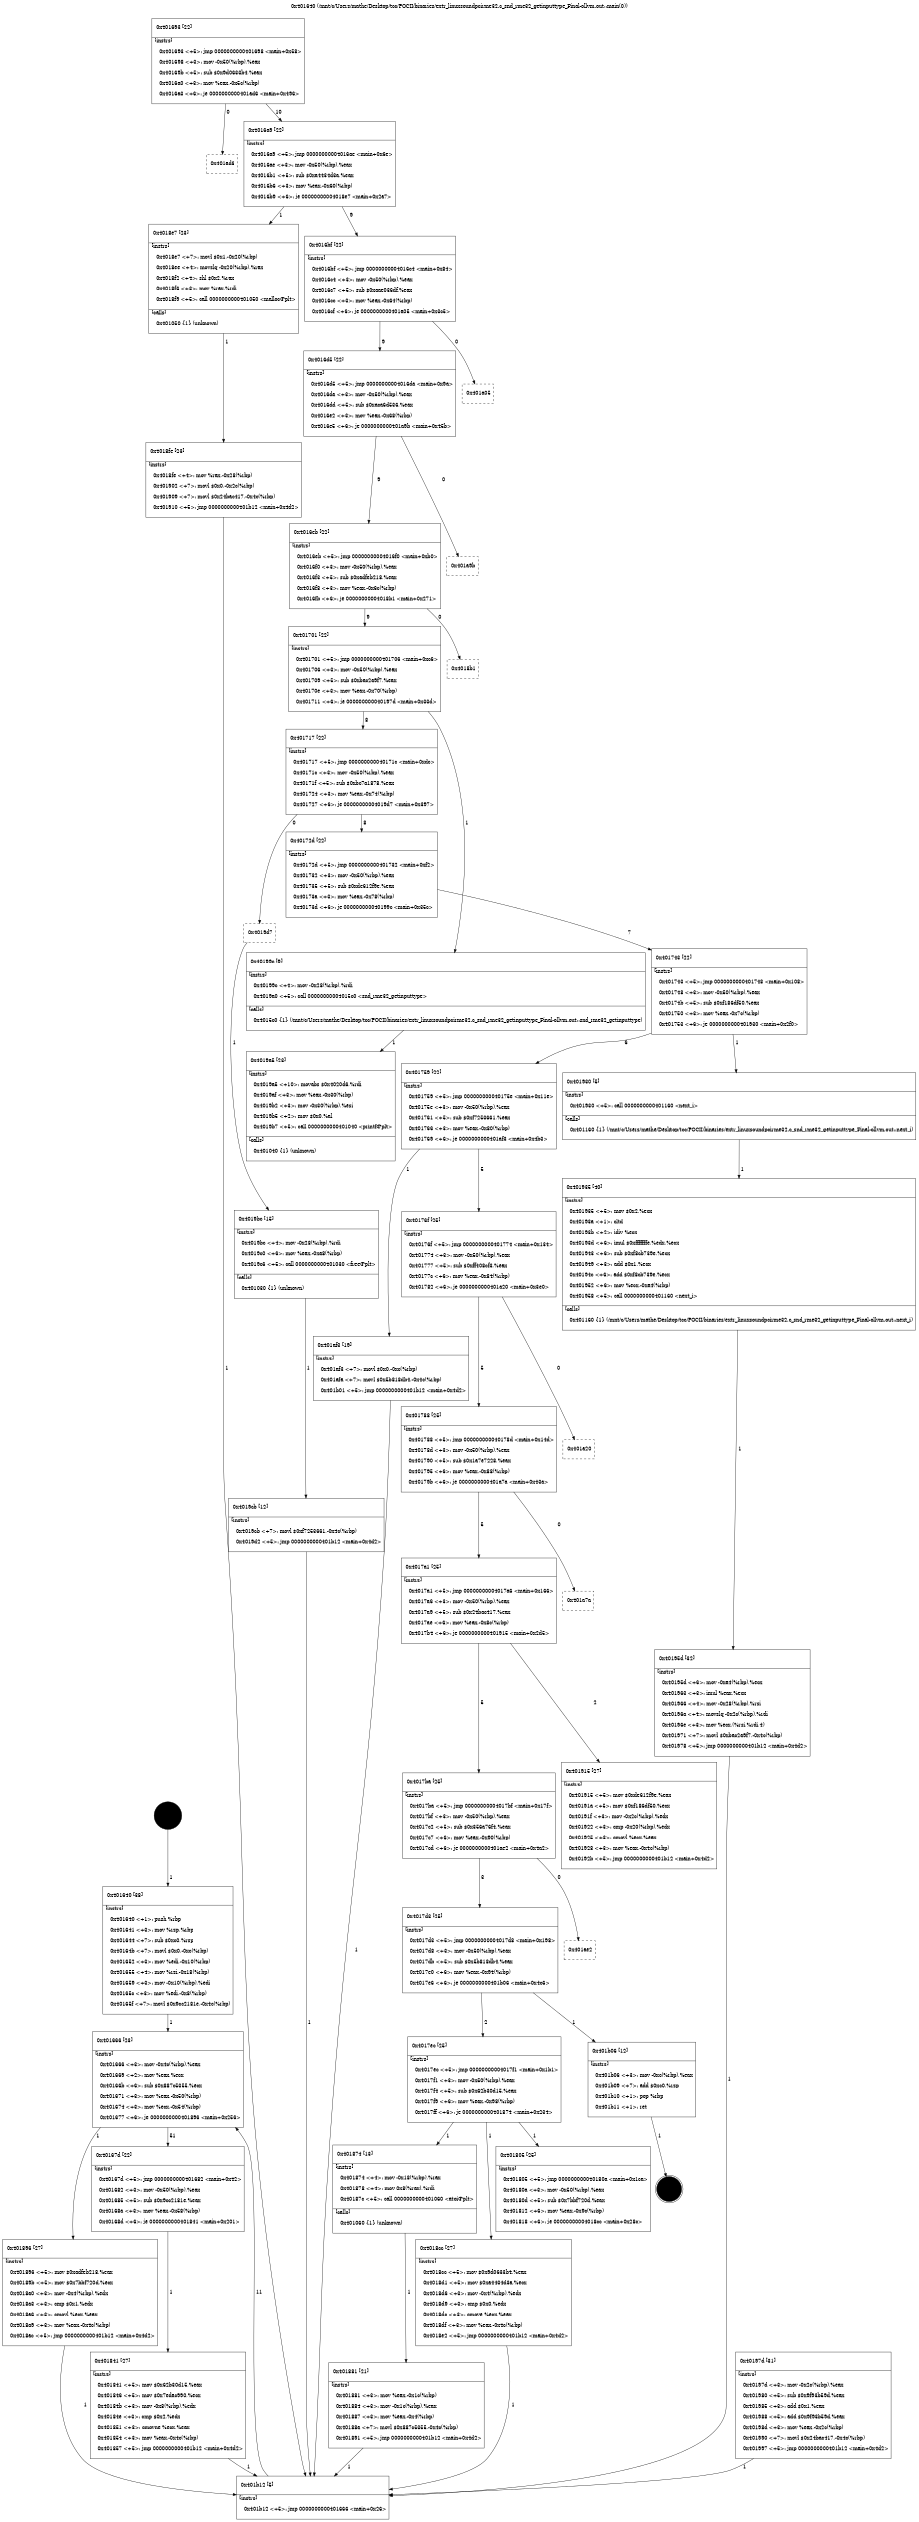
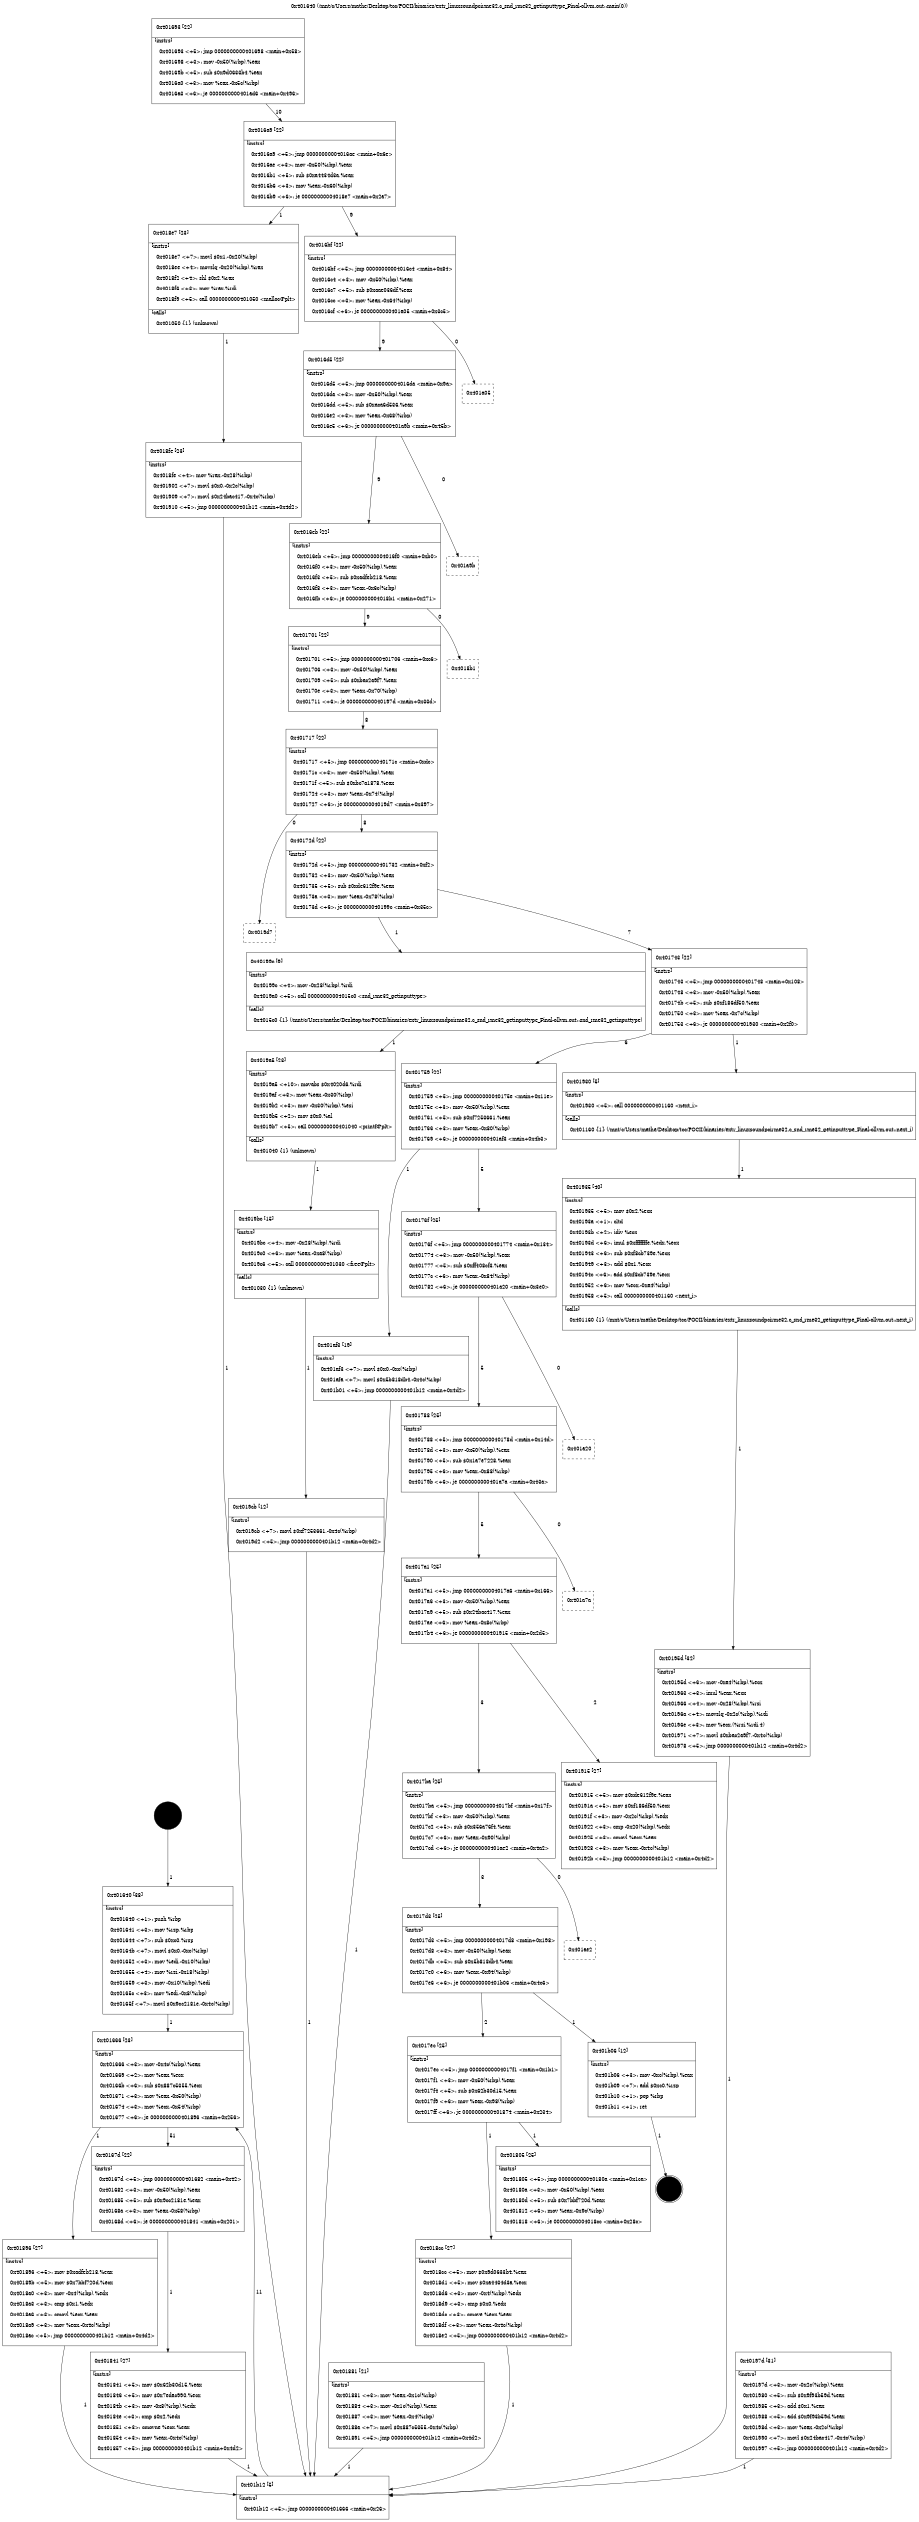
node "0x401ad6": removed
edge "0x401701 [22]" -> "0x40199c [9]": now "0x40172d [22]" -> "0x40199c [9]"
edge "0x4019d7" -> "0x4019bc [15]": now "0x4019a5 [23]" -> "0x4019bc [15]"
edge "0x4017a1 [25]" -> "0x4017ba [25]": label " 5" -> " 3"
node "0x401874 [13]": removed
